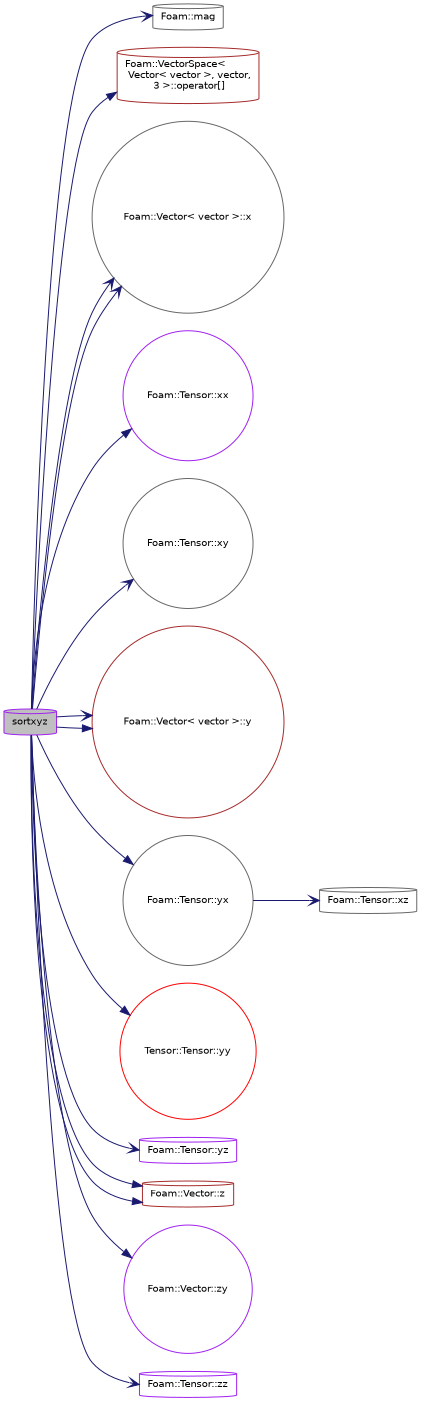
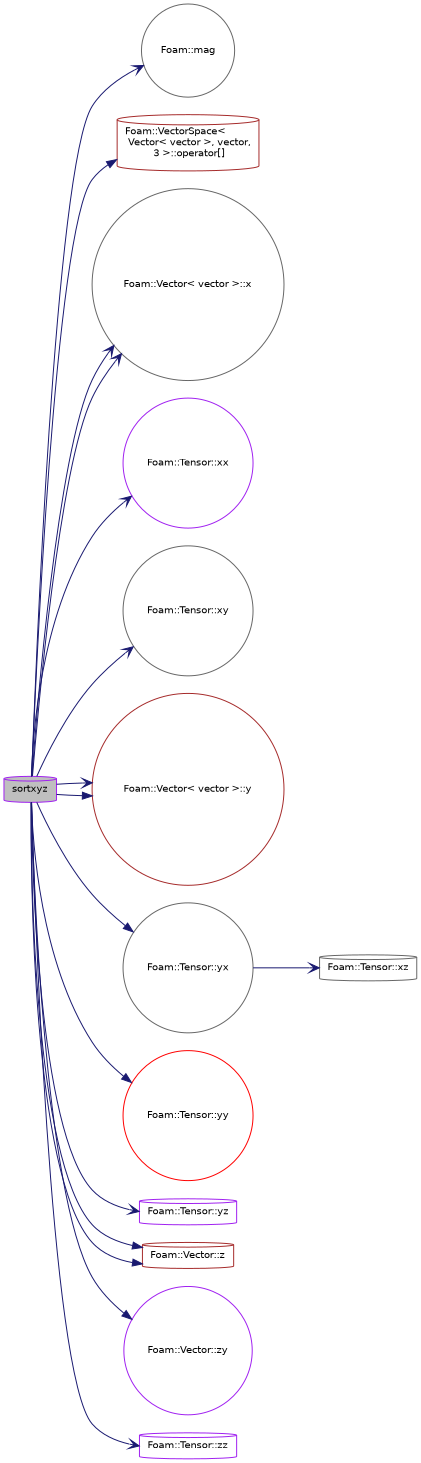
node "Foam::mag": shape cylinder -> circle
edge "sortxyz" -> "Foam::Tensor::xx": arrowhead normal -> vee
node "Tensor::Tensor::yy": label "Tensor::Tensor::yy" -> "Foam::Tensor::yy"
